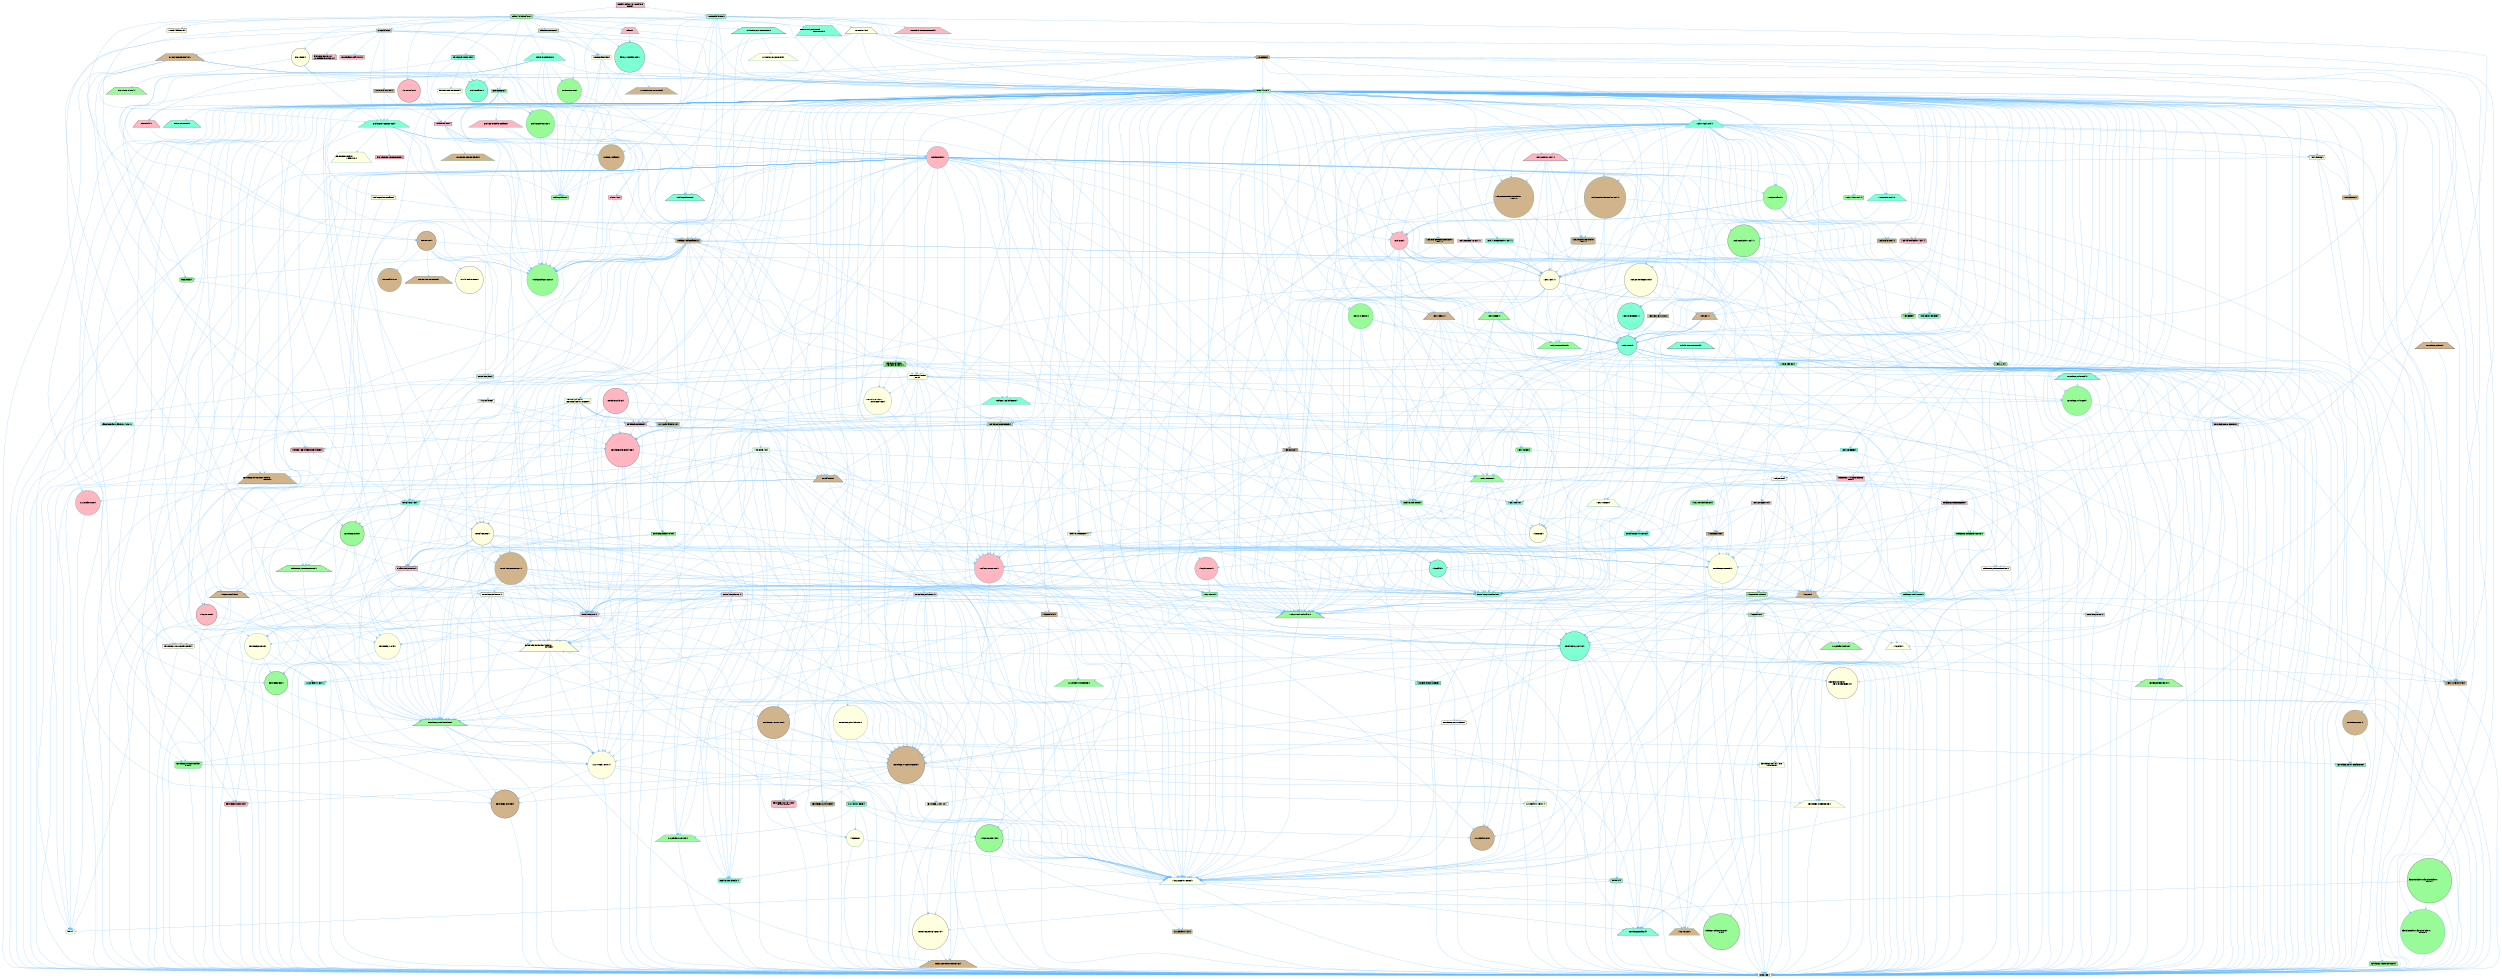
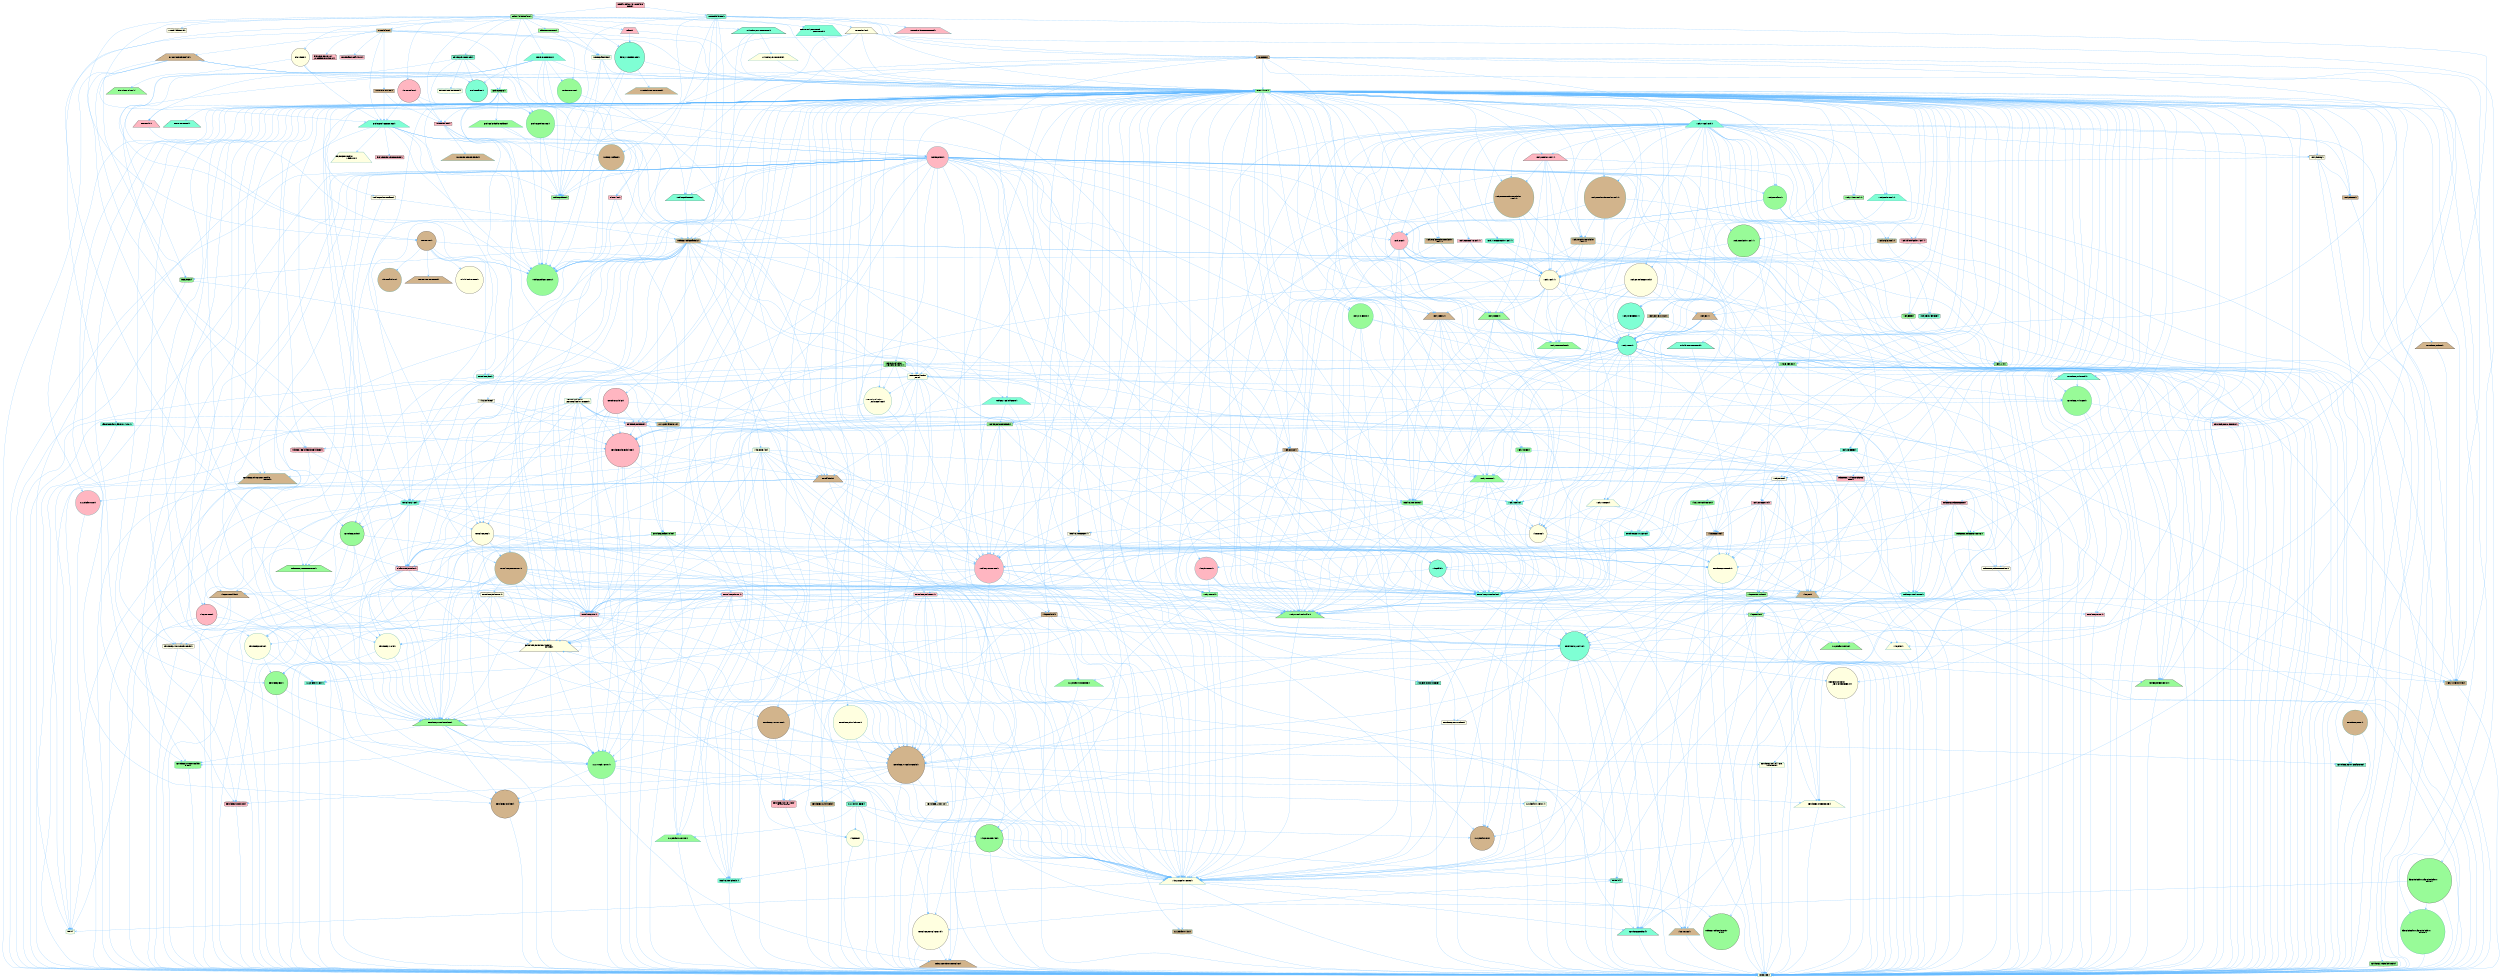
node "Engine/BlendableInterface.h": fillcolor lightpink -> palegreen
node "HAL/UnrealMemory.h": fillcolor lightyellow -> palegreen
